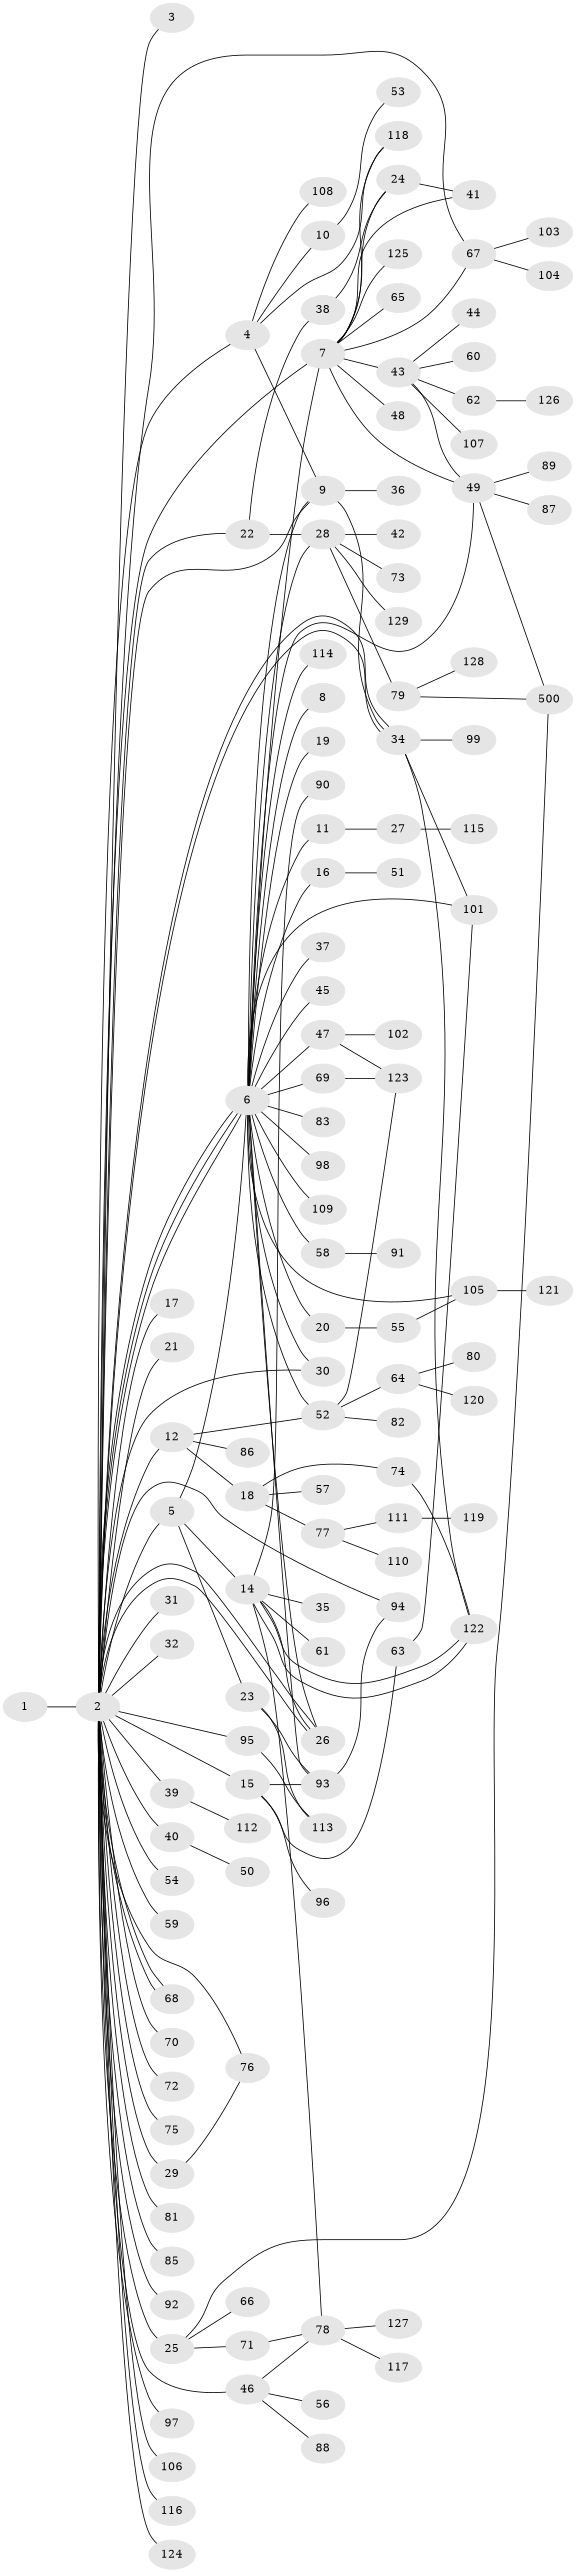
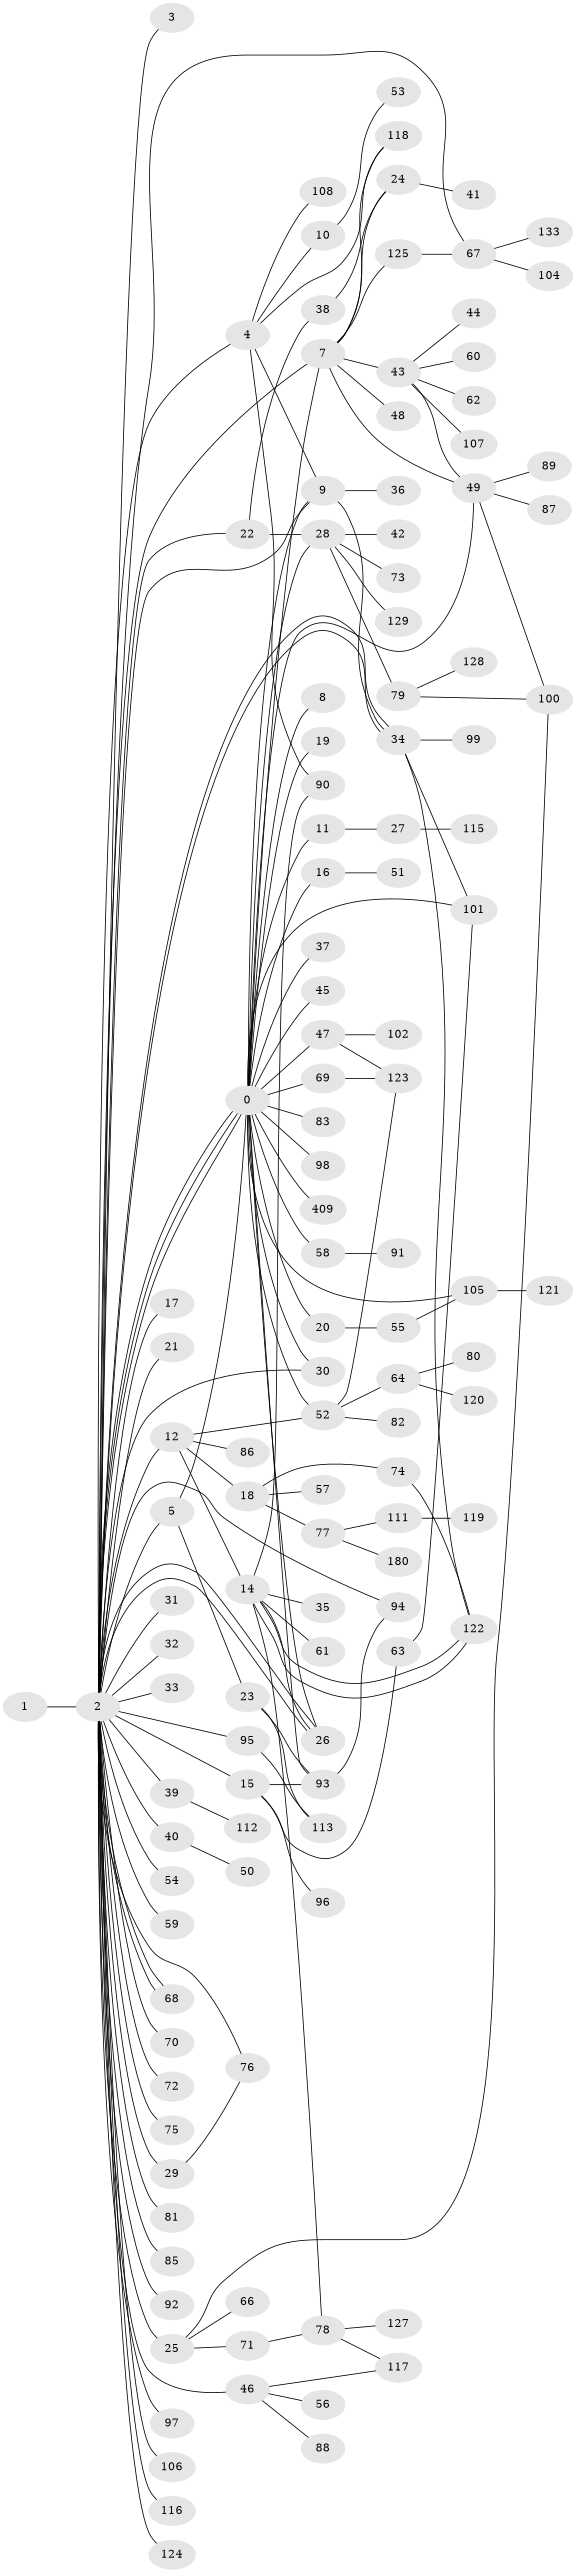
node "103": label "103" -> "133"
edge "41" -- "7": removed
node "65": removed
edge "67" -- "7": now "67" -- "125"
node "126": removed
edge "4" -- "90": added
node "114": removed
node "500": label "500" -> "100"
node "6": label "6" -> "0"
node "109": label "109" -> "409"
edge "5" -- "14": now "12" -- "14"
node "110": label "110" -> "180"
node "33": added
edge "78" -- "46": now "117" -- "46"
